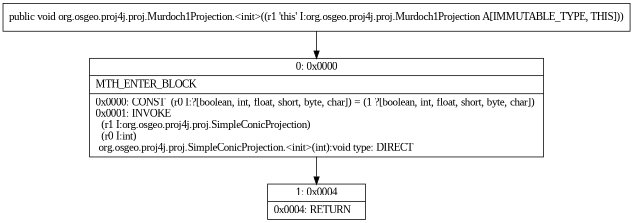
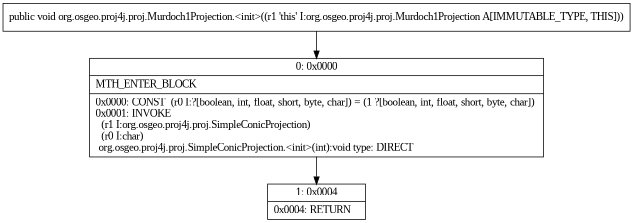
node "0: 0x0000": text "(r0 I:int)" -> "(r0 I:char)"
